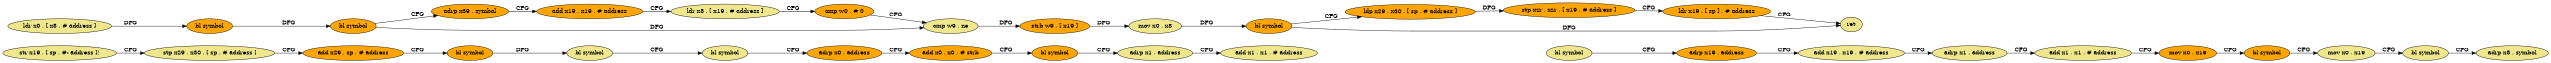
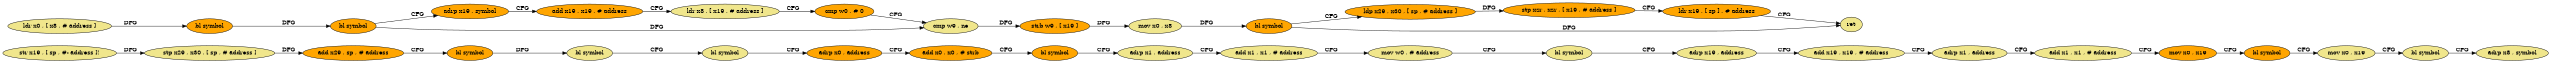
node "adrp x39 , symbol": label "adrp x39 , symbol" -> "adrp x19 , symbol"
edge "str x19 , [ sp , #- address ]!" -> "stp x29 , x30 , [ sp , # address ]": label "CFG" -> "DFG"
edge "stp x29 , x30 , [ sp , # address ]" -> "add x29 , sp , # address": label "CFG" -> "DFG"
node "mov w0 , # address": added
node "adrp x19 , address": fillcolor orange -> khaki
